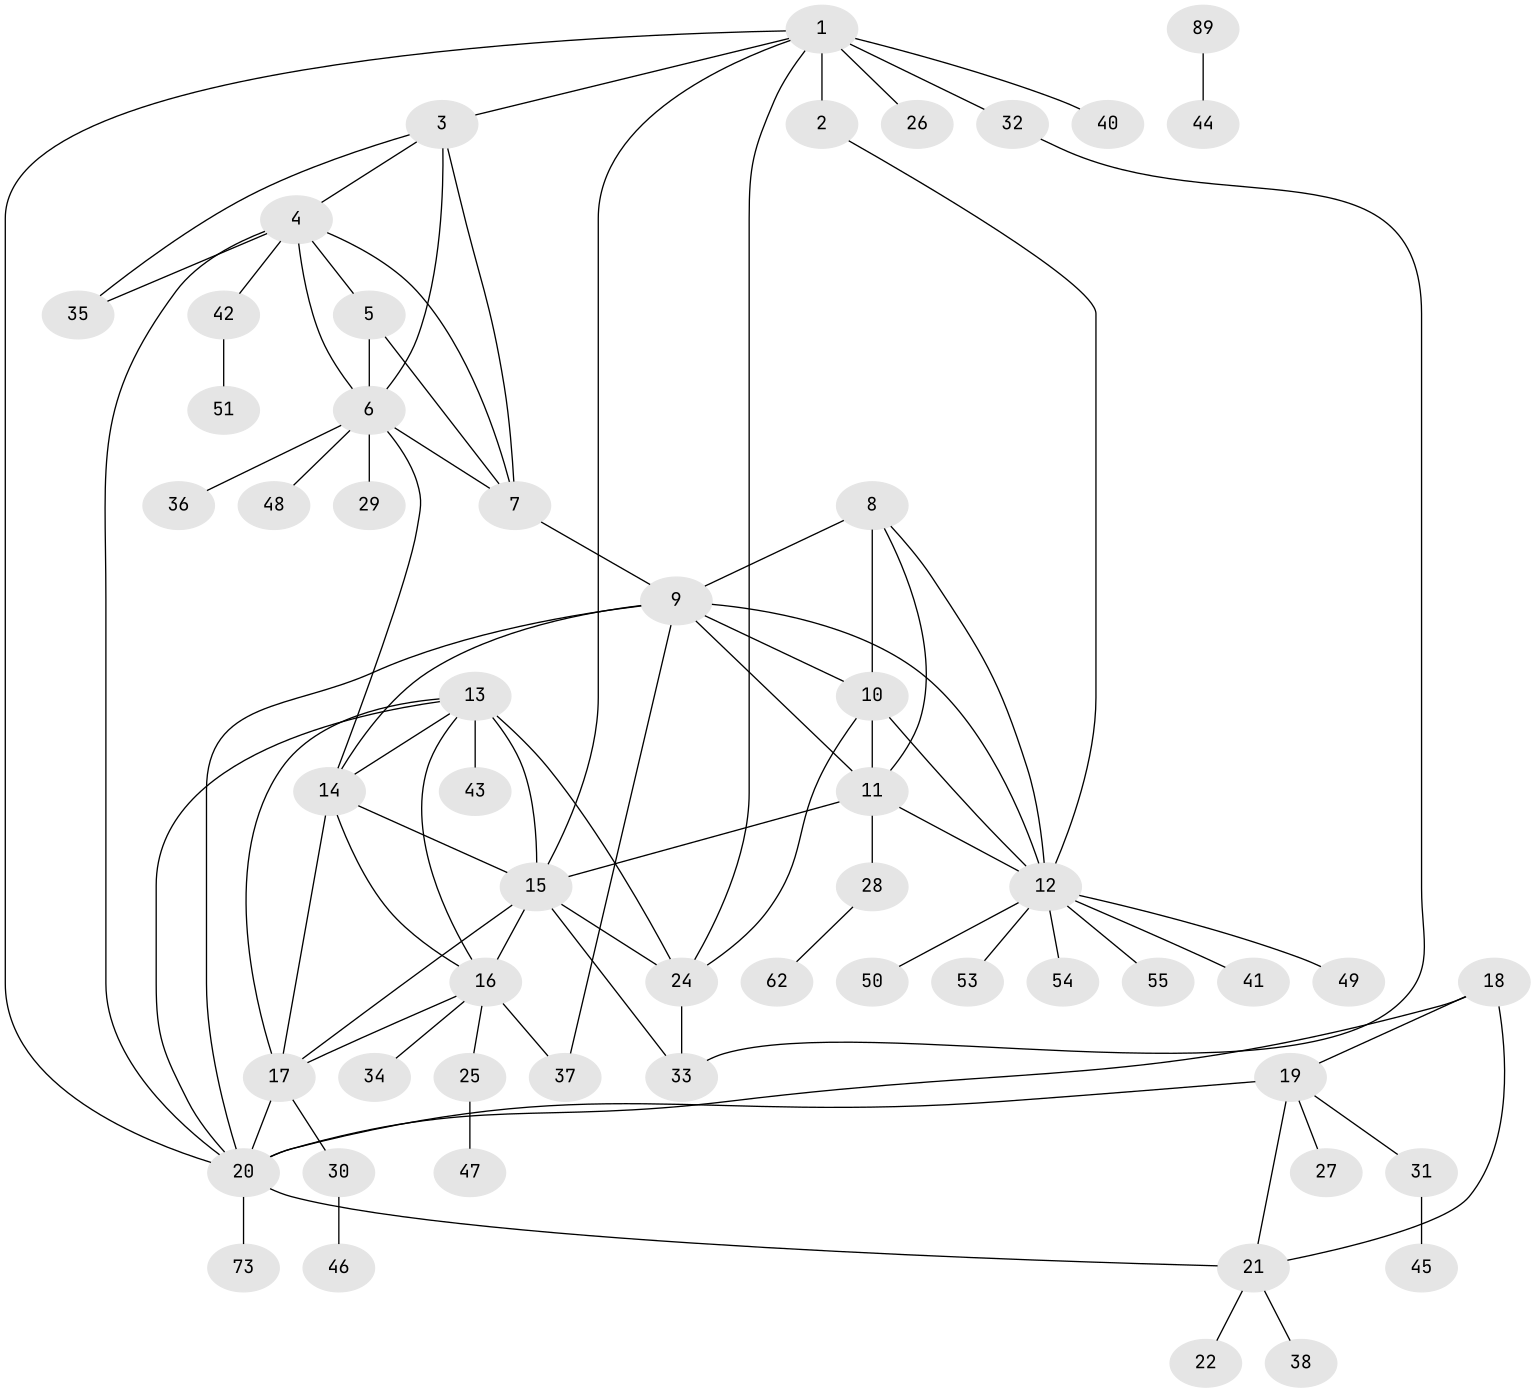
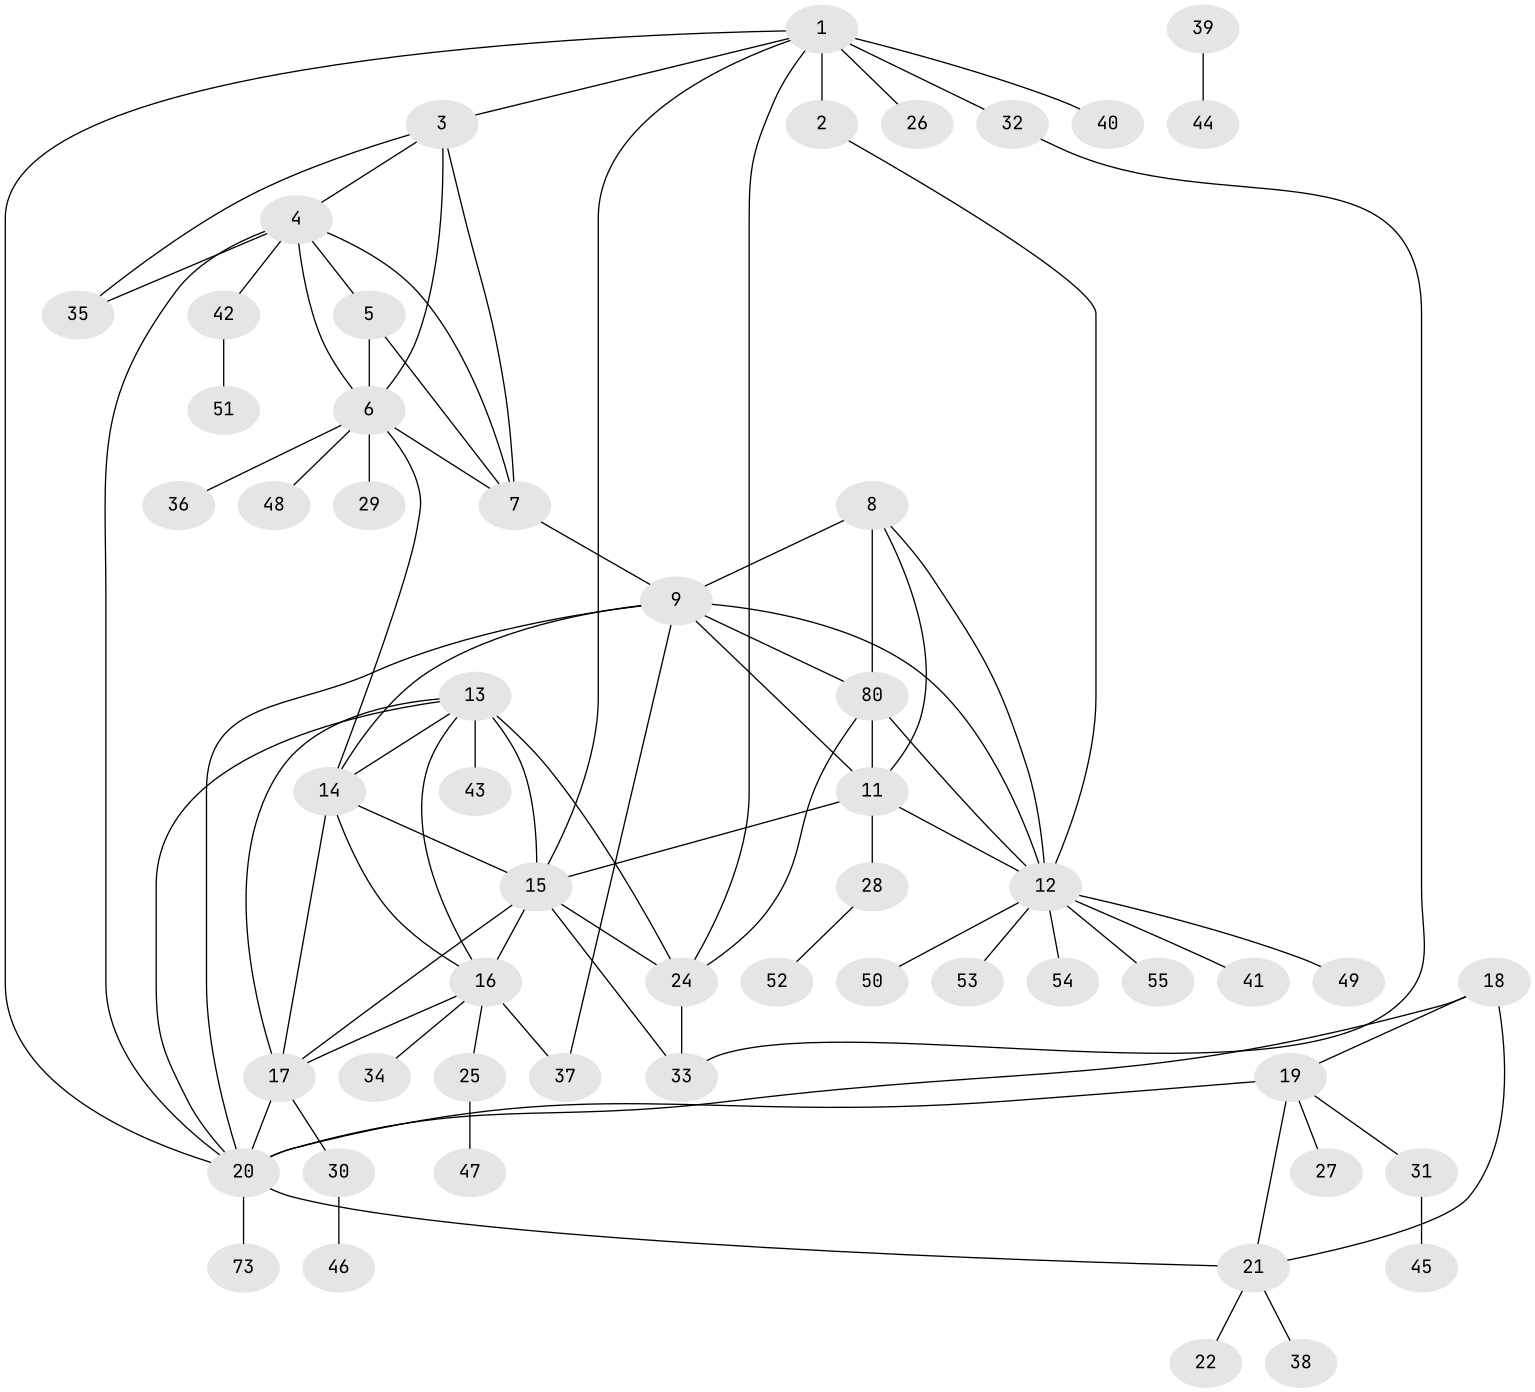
node "89": label "89" -> "39"
node "10": label "10" -> "80"
node "62": label "62" -> "52"
